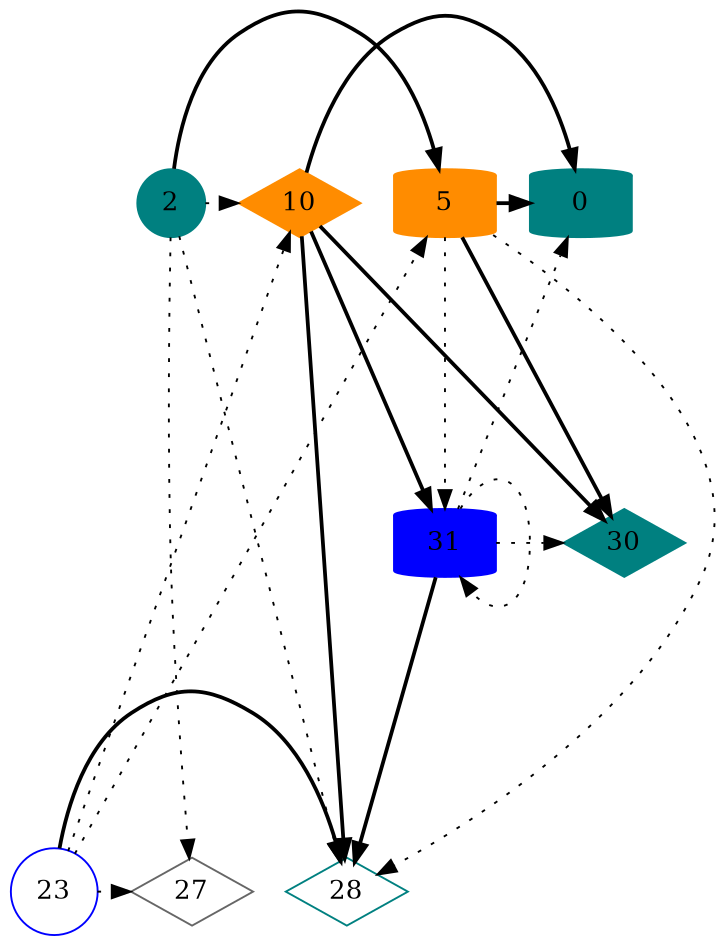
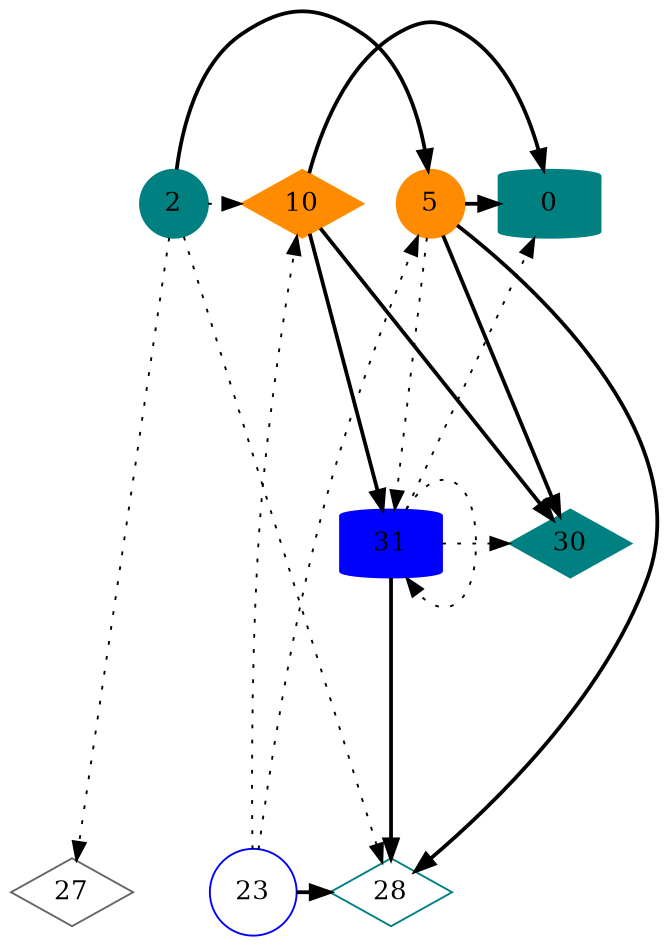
node "5": shape cylinder -> circle
edge "10" -> "28": removed
edge "5" -> "28": style dotted -> bold
edge "23" -> "27": removed
